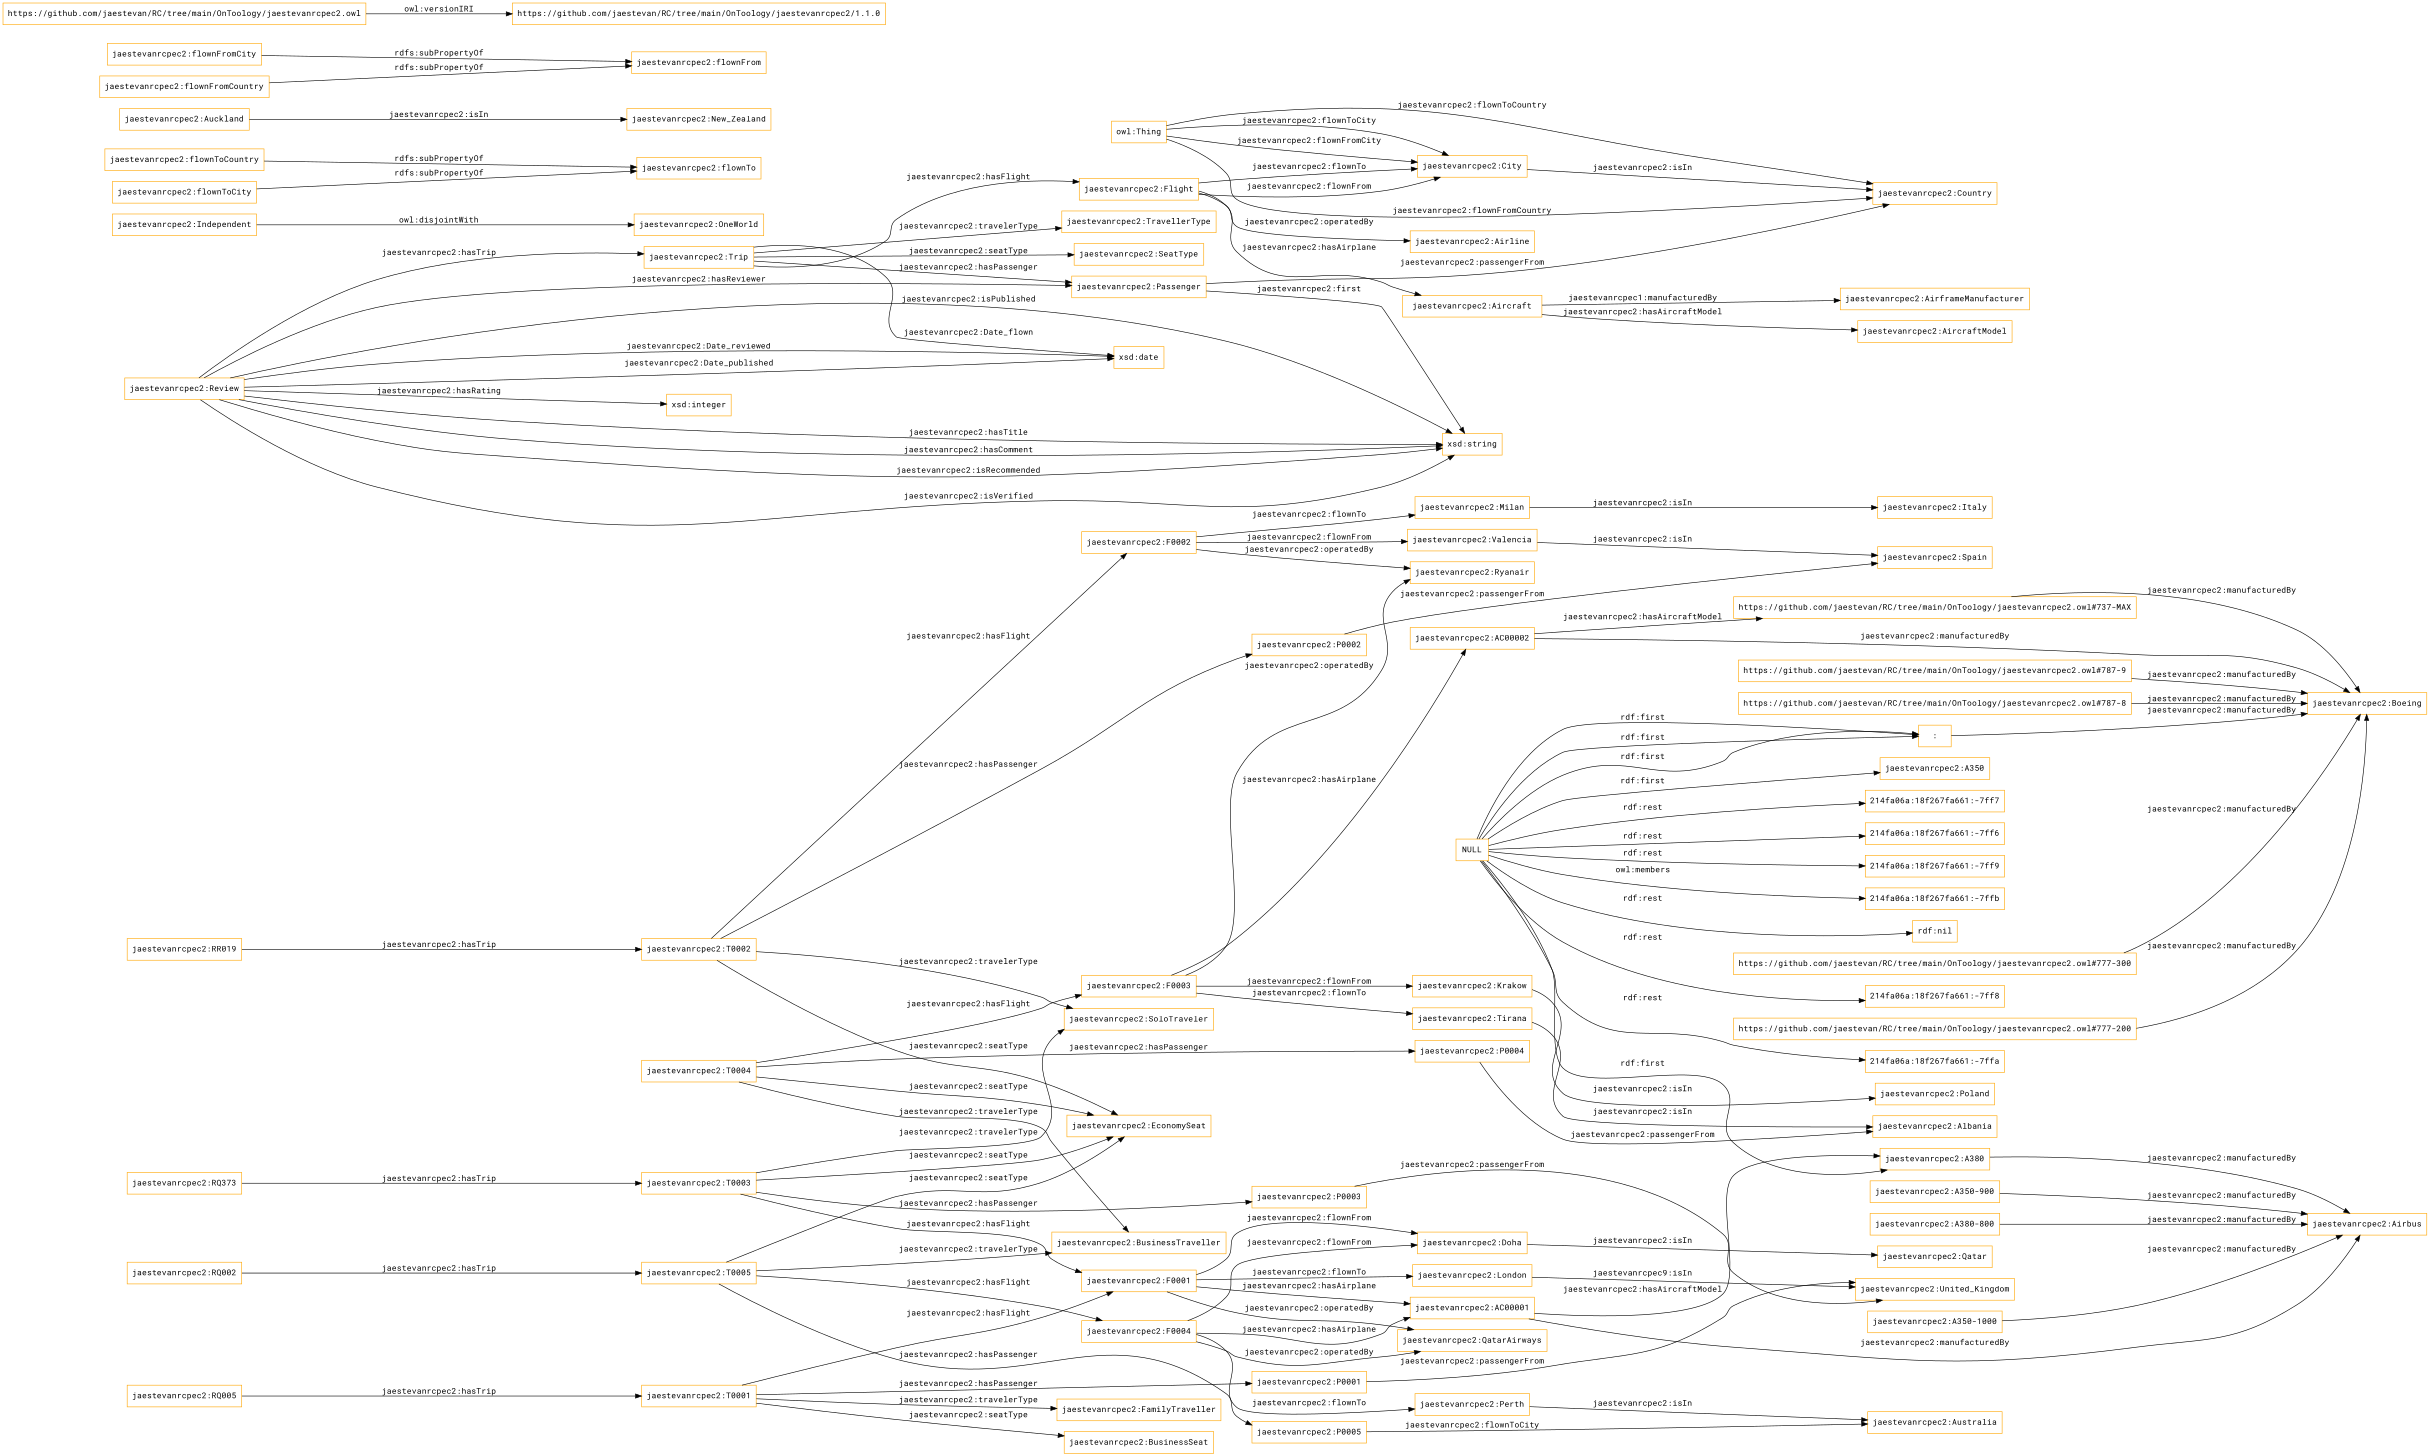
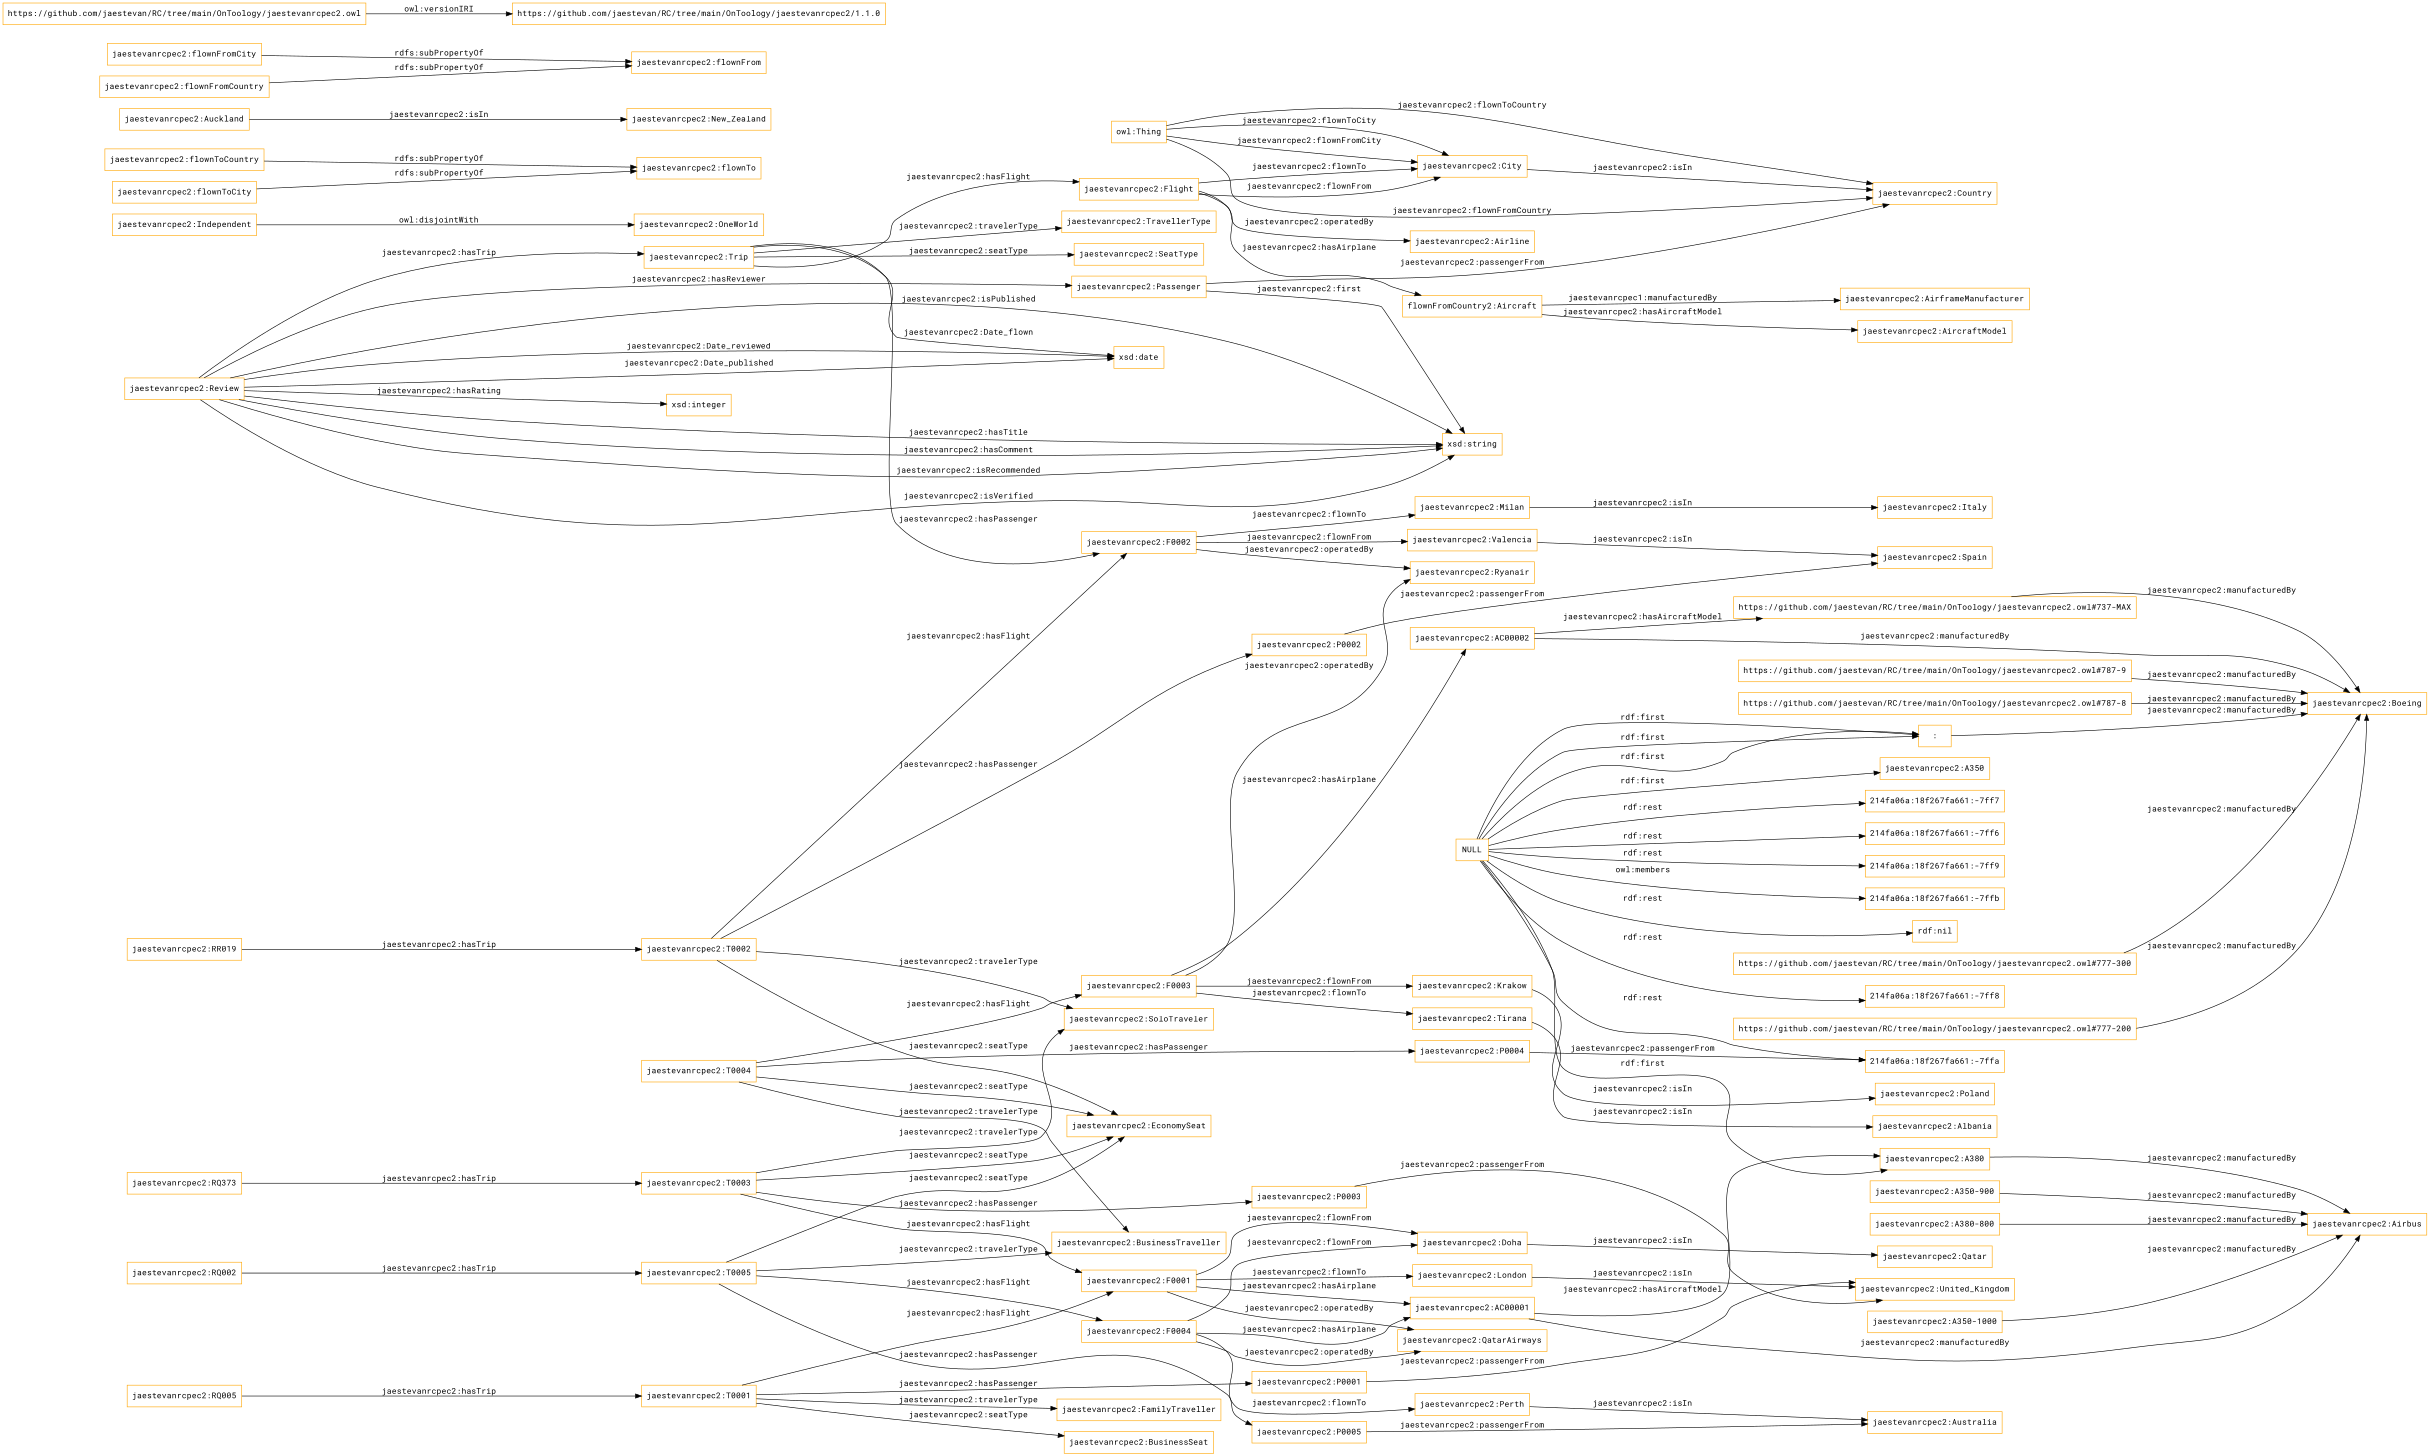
edge "jaestevanrcpec2:Trip" -> "jaestevanrcpec2:Passenger": now "jaestevanrcpec2:Trip" -> "jaestevanrcpec2:F0002"
node "jaestevanrcpec2:Aircraft": label "jaestevanrcpec2:Aircraft" -> "flownFromCountry2:Aircraft"
edge "jaestevanrcpec2:P0004" -> "jaestevanrcpec2:Albania": now "jaestevanrcpec2:P0004" -> "214fa06a:18f267fa661:-7ffa"
edge "jaestevanrcpec2:London" -> "jaestevanrcpec2:United_Kingdom": label "jaestevanrcpec9:isIn" -> "jaestevanrcpec2:isIn"
edge "jaestevanrcpec2:P0005" -> "jaestevanrcpec2:Australia": label "jaestevanrcpec2:flownToCity" -> "jaestevanrcpec2:passengerFrom"
